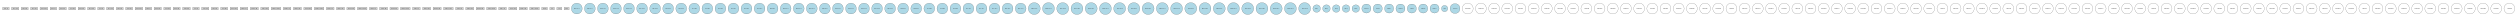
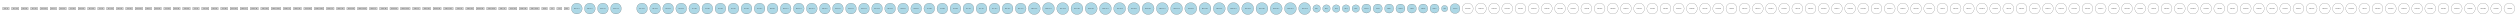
node "Buy 1 to 5": removed
